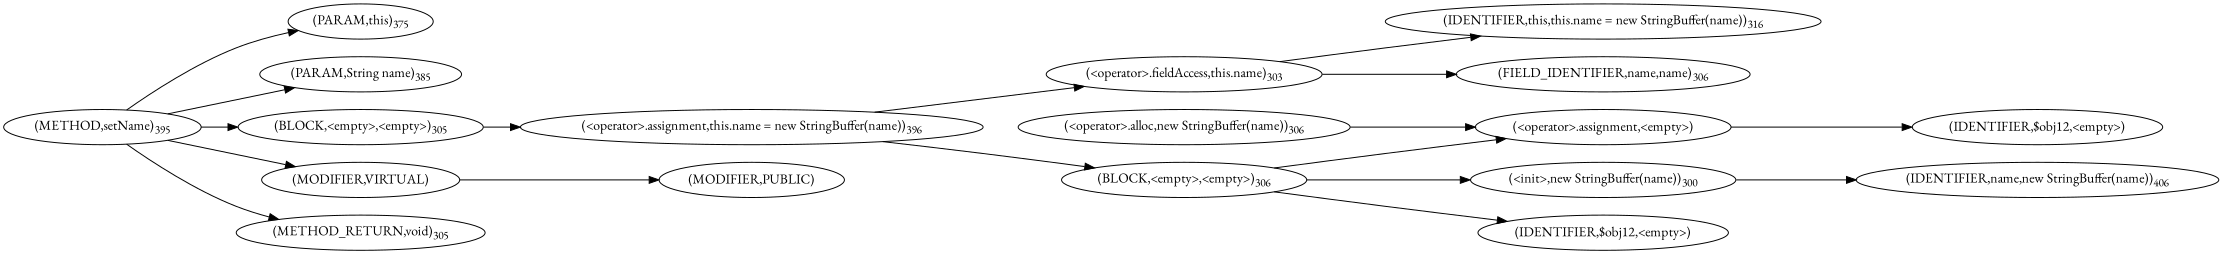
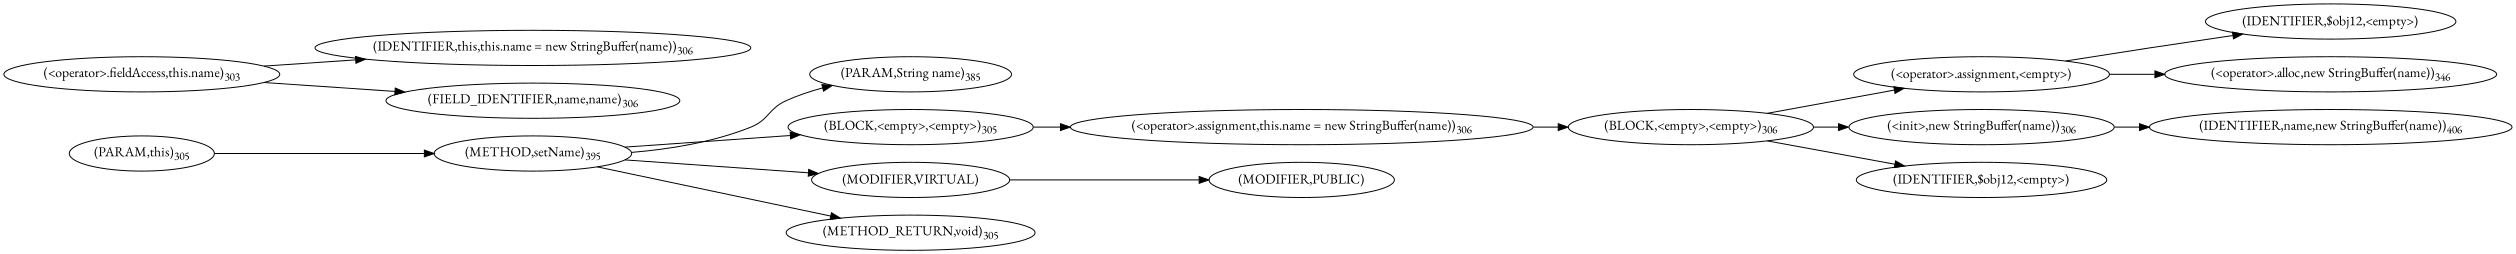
node "(PARAM,this)": text "375" -> "305"
node "(IDENTIFIER,this,this.name = new StringBuffer(name))": text "316" -> "306"
edge "(METHOD,setName)" -> "(PARAM,this)": reversed
edge "(<operator>.assignment,this.name = new StringBuffer(name))" -> "(<operator>.fieldAccess,this.name)": removed
node "(<operator>.assignment,this.name = new StringBuffer(name))": text "396" -> "306"
node "(<operator>.alloc,new StringBuffer(name))": text "306" -> "346"
edge "(<operator>.alloc,new StringBuffer(name))" -> "(<operator>.assignment,<empty>)": reversed
node "(<init>,new StringBuffer(name))": text "300" -> "306"
